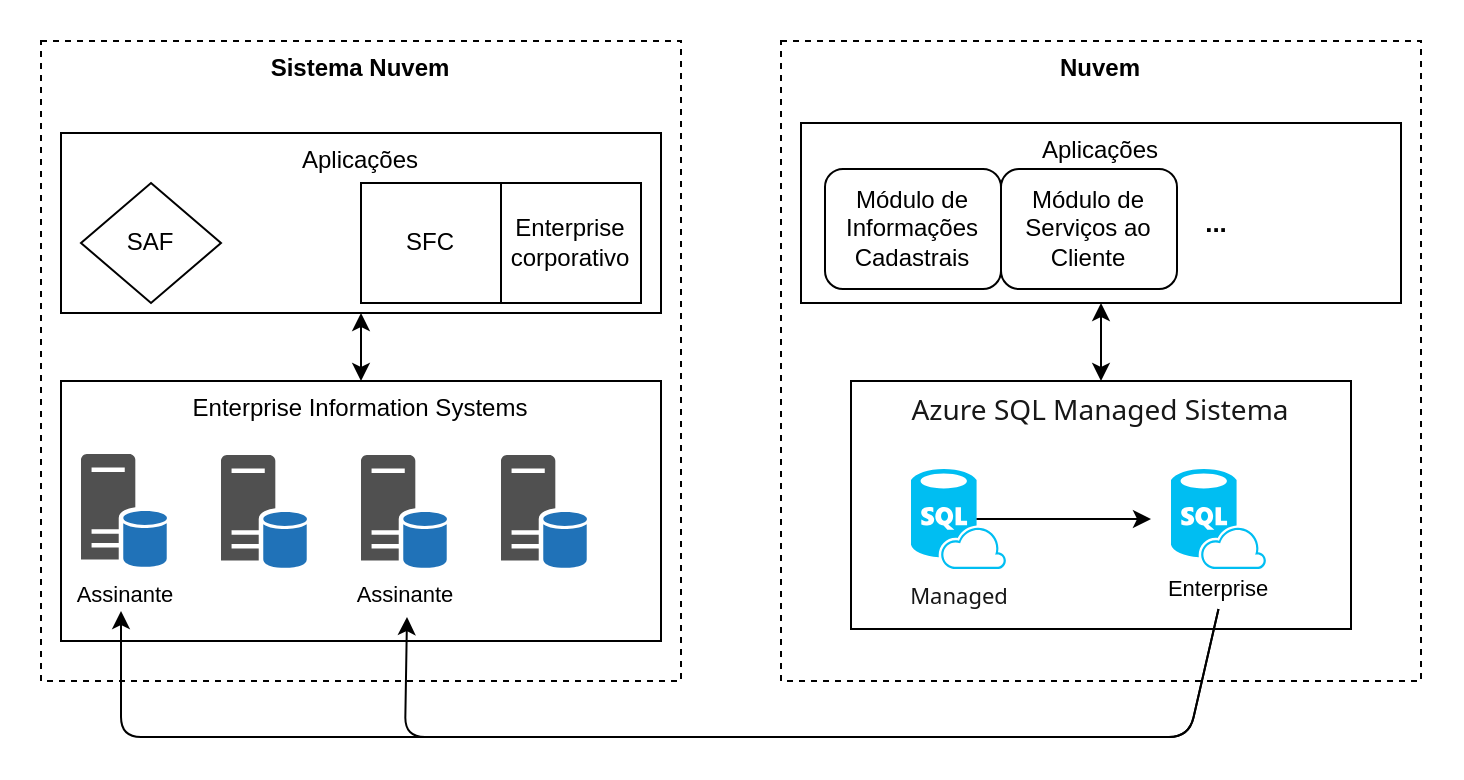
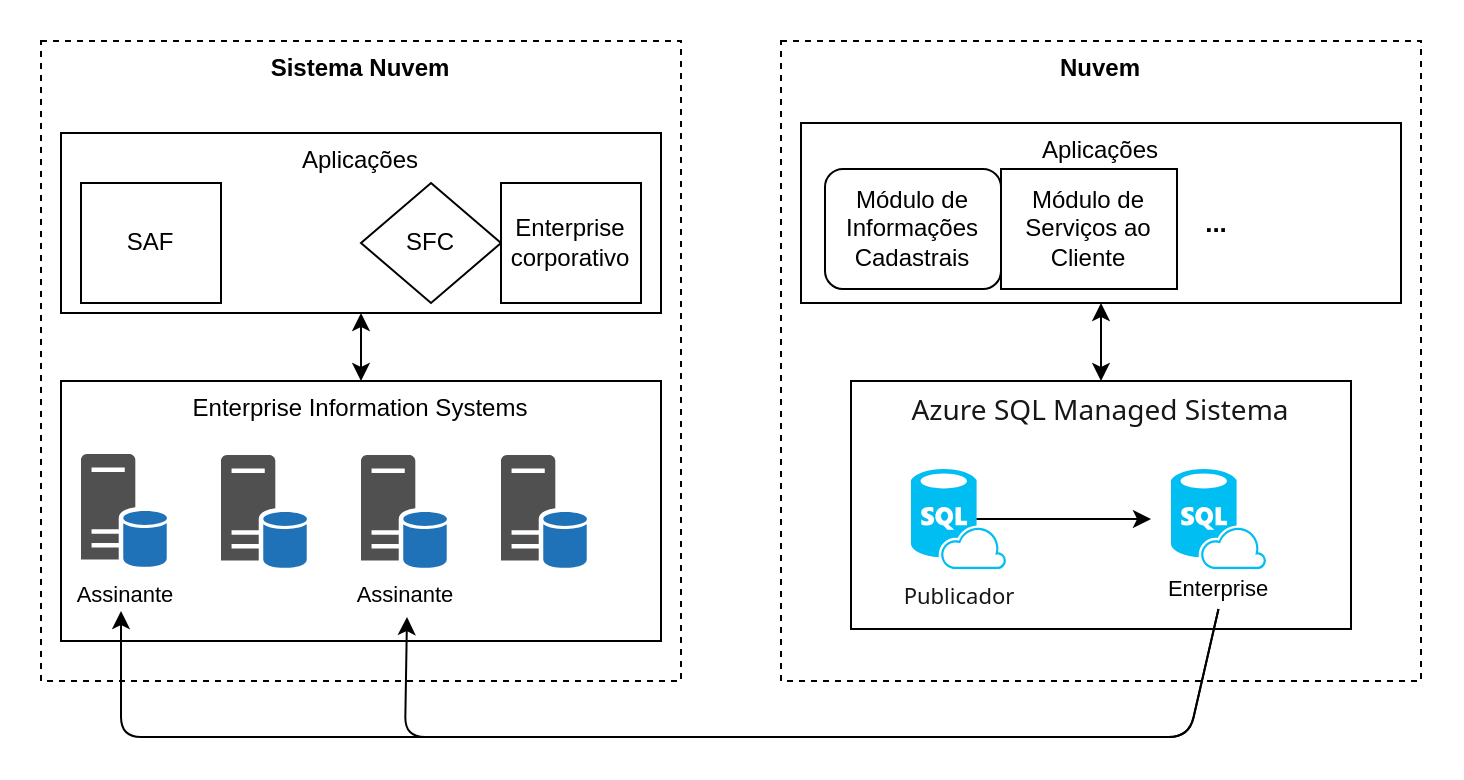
node "Módulo de Serviços ao Cliente": shape rounded rectangle -> rectangle
node "SAF": shape diamond -> rectangle
node "SFC": shape rectangle -> diamond
node "Managed": label "Managed" -> "Publicador"
